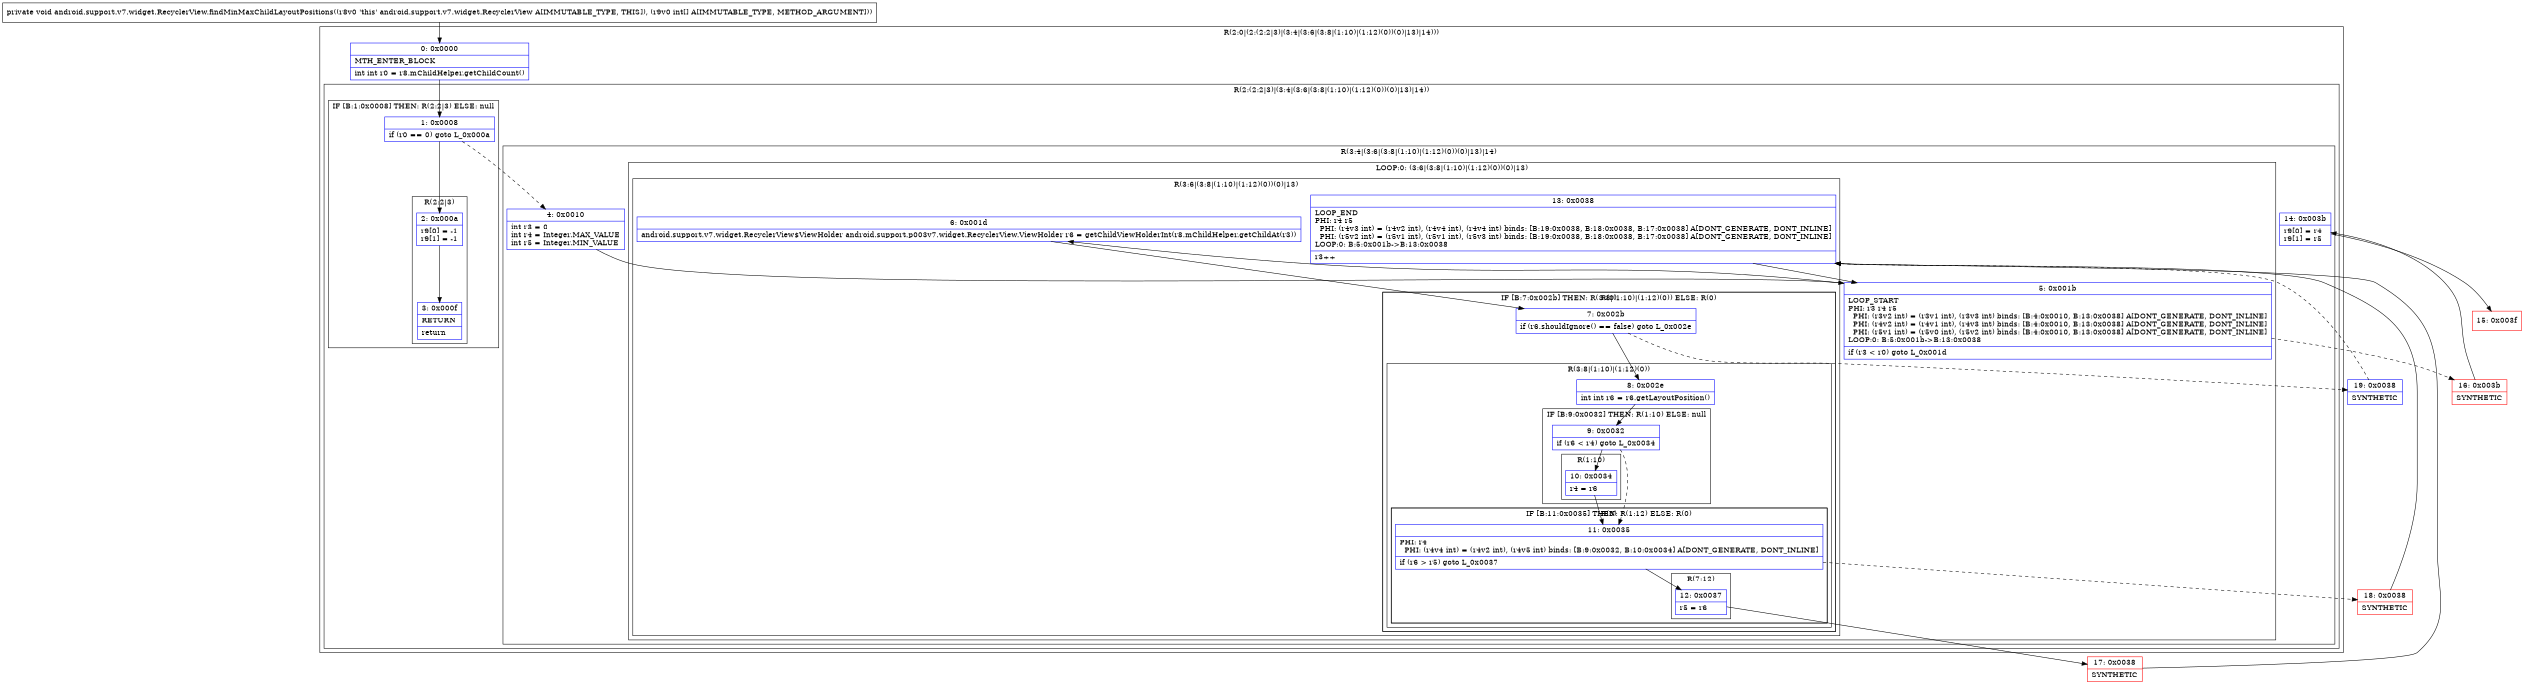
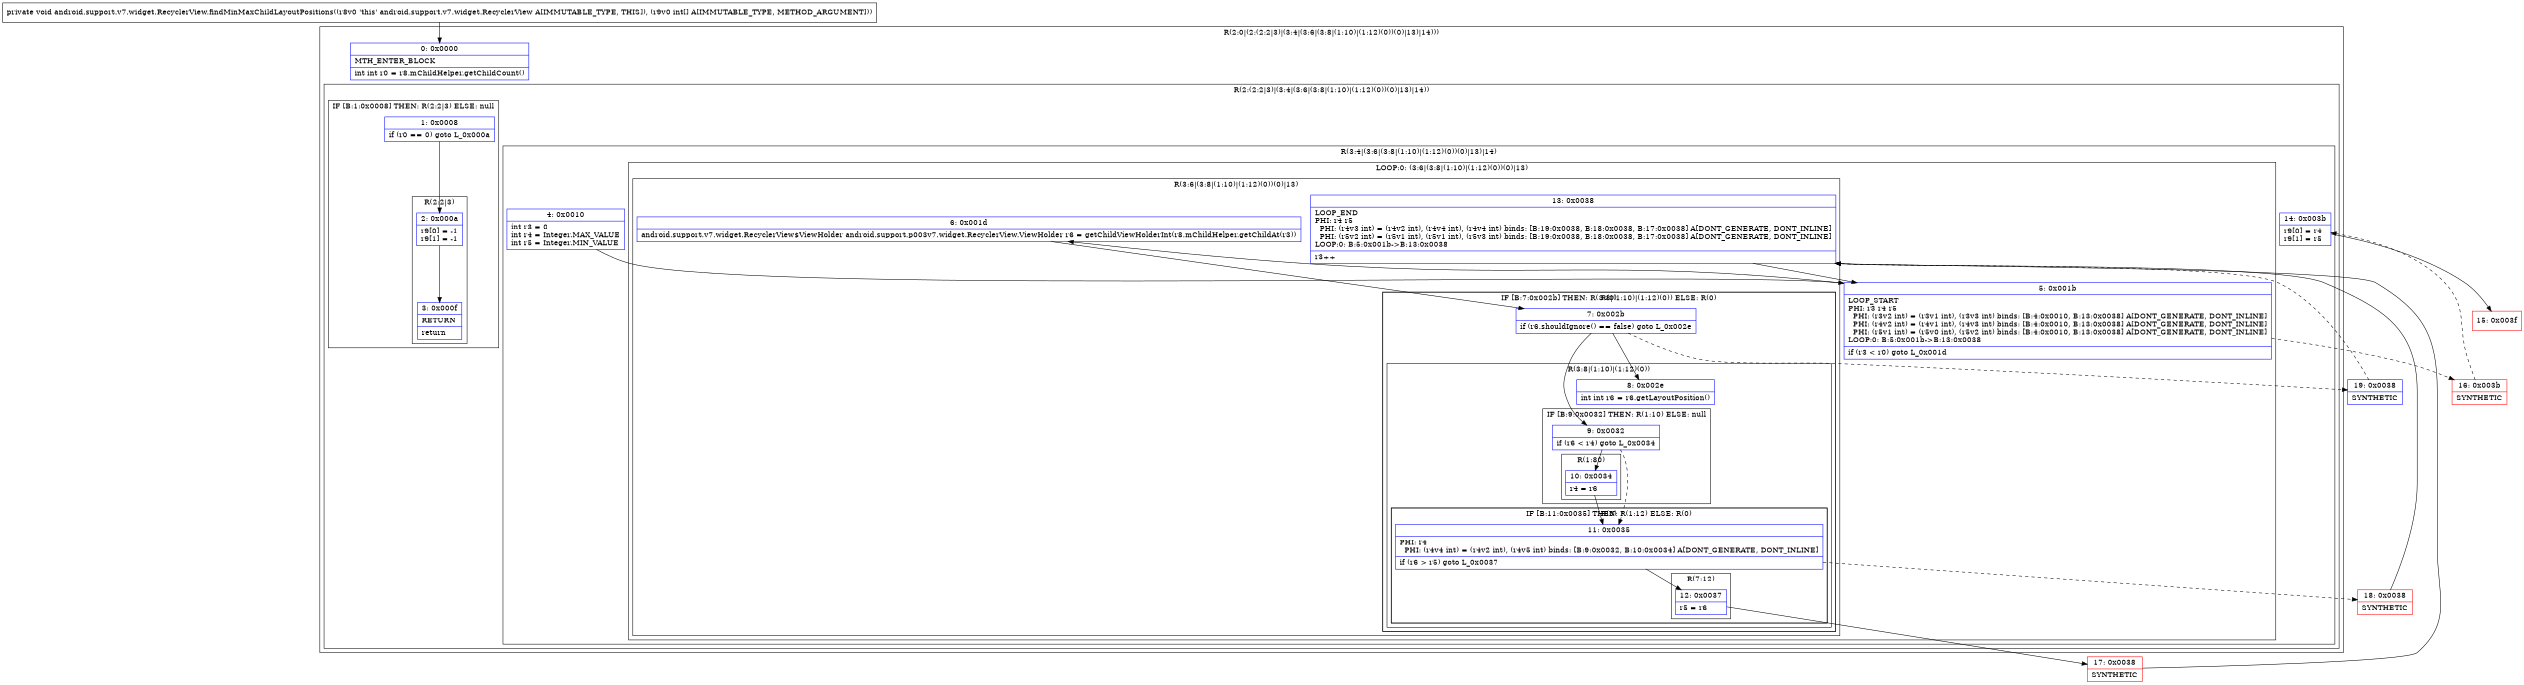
edge "0: 0x0000" -> "1: 0x0008": removed
edge "1: 0x0008" -> "4: 0x0010": removed
edge "16: 0x003b" -> "14: 0x003b": style solid -> dashed
edge "8: 0x002e" -> "9: 0x0032": now "7: 0x002b" -> "9: 0x0032"
cluster "R(1:10)": label "R(1:10)" -> "R(1:80)"
